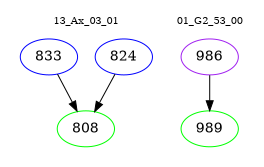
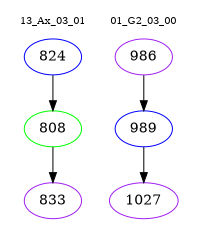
cluster "01_G2_53_00": label "01_G2_53_00" -> "01_G2_03_00"
node "833": color blue -> purple
edge "833" -> "808": reversed
node "989": color green -> blue
node "1027": added
